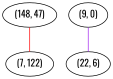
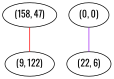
node "(148, 47)": label "(148, 47)" -> "(158, 47)"
node "(9, 0)": label "(9, 0)" -> "(0, 0)"
node "(7, 122)": label "(7, 122)" -> "(9, 122)"
